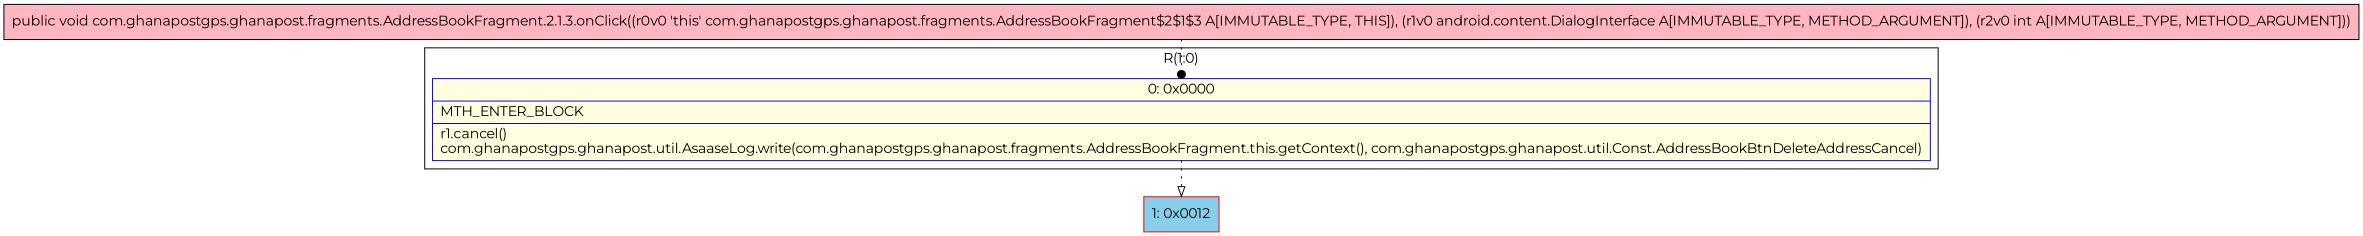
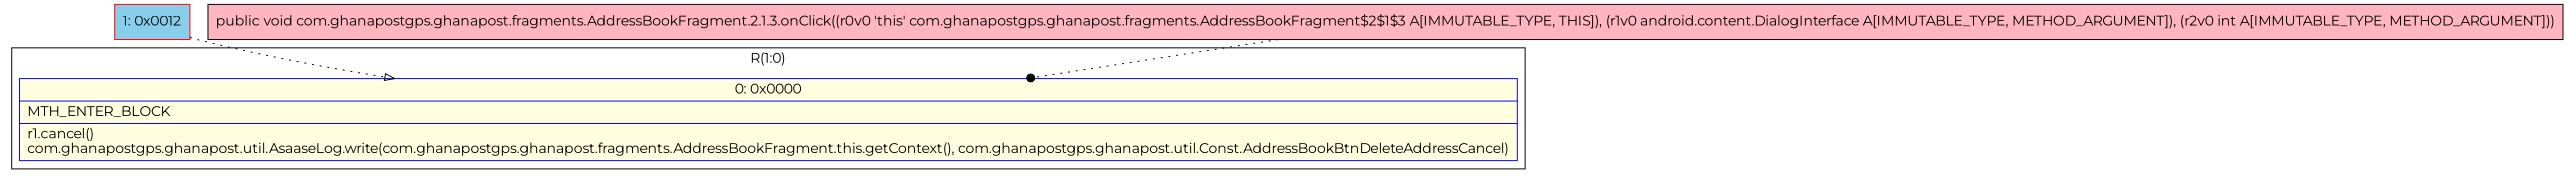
edge "0: 0x0000" -> "1: 0x0012": reversed
